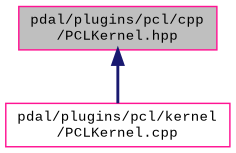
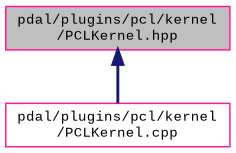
node "pdal/plugins/pcl/cpp /PCLKernel.hpp": label "pdal/plugins/pcl/cpp /PCLKernel.hpp" -> "pdal/plugins/pcl/kernel /PCLKernel.hpp"
